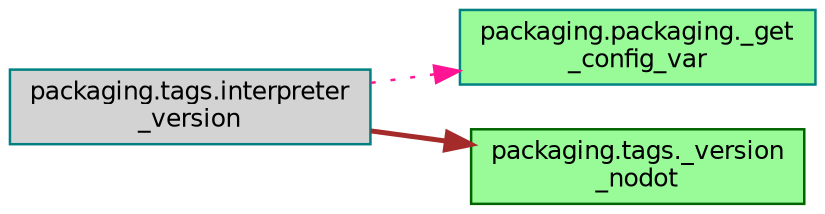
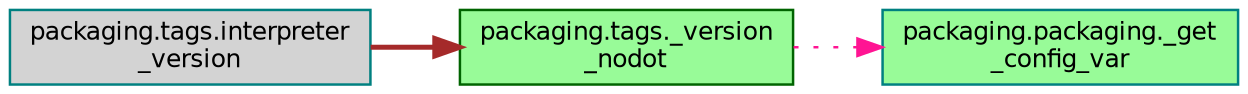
edge "packaging.tags.interpreter _version" -> "packaging.packaging._get _config_var": now "packaging.tags._version _nodot" -> "packaging.packaging._get _config_var"
